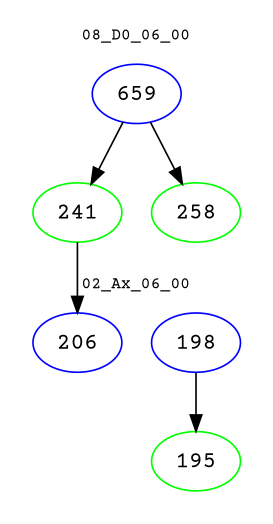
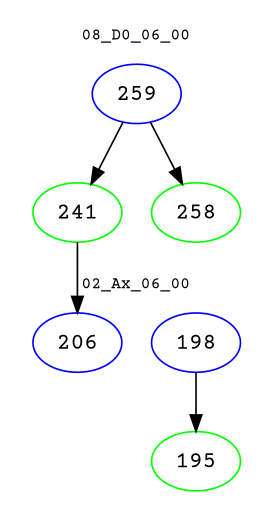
node "659": label "659" -> "259"
